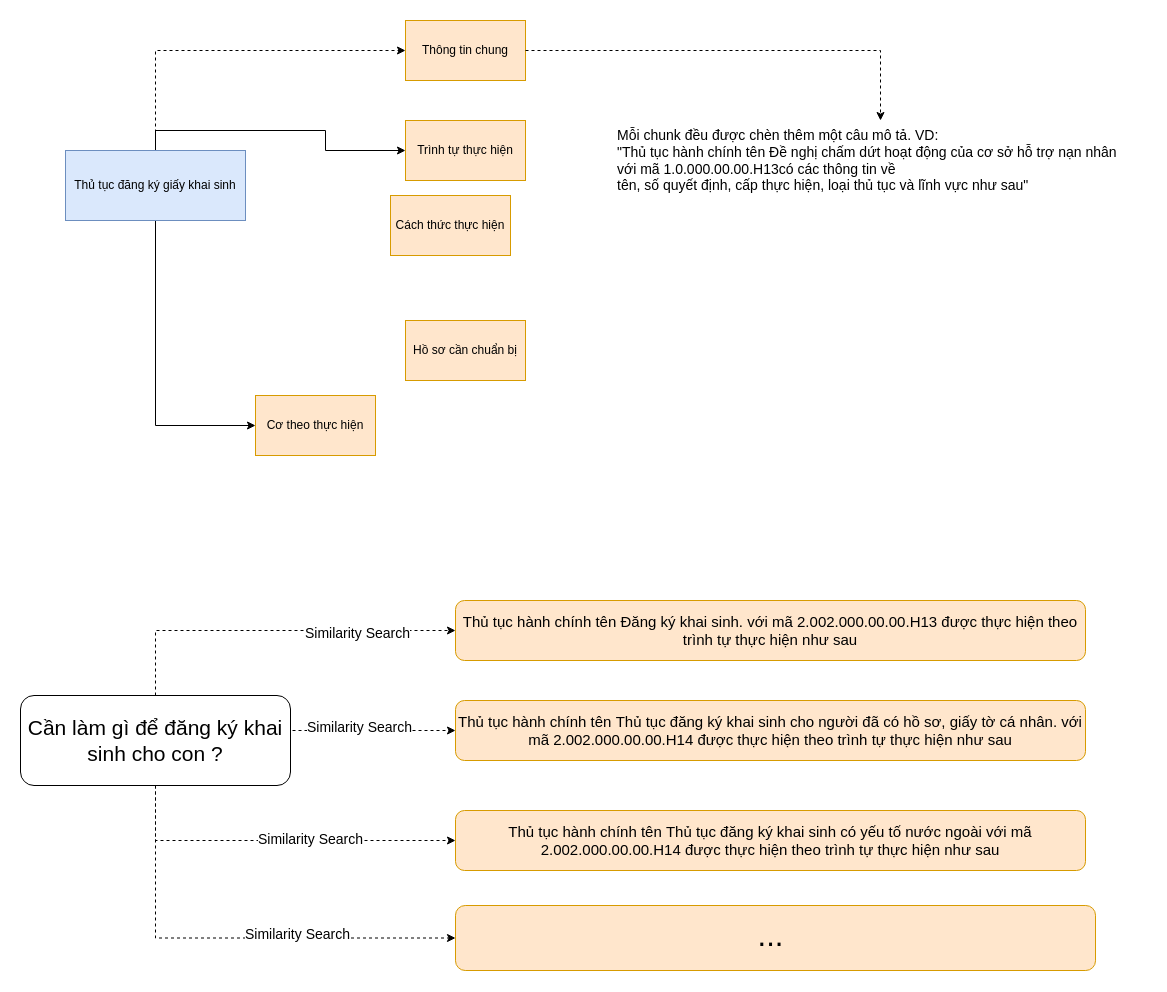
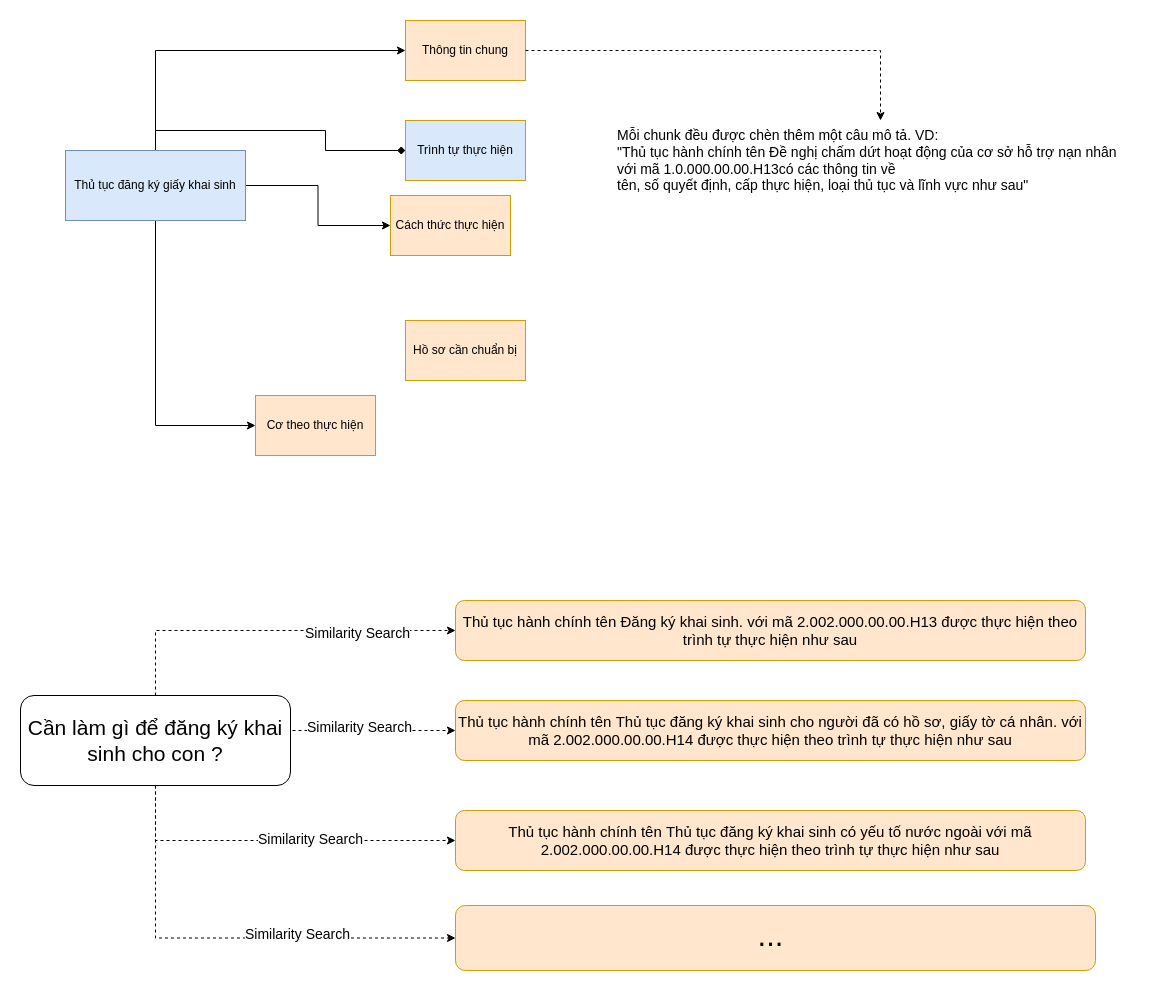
edge "Thủ tục đăng ký giấy khai sinh" -> "Thông tin chung": style dashed -> solid
edge "Thủ tục đăng ký giấy khai sinh" -> "Trình tự thực hiện": arrowhead classic -> diamond
node "Trình tự thực hiện": fillcolor #ffe6cc -> #dae8fc
edge "Thủ tục đăng ký giấy khai sinh" -> "Cách thức thực hiện": added
